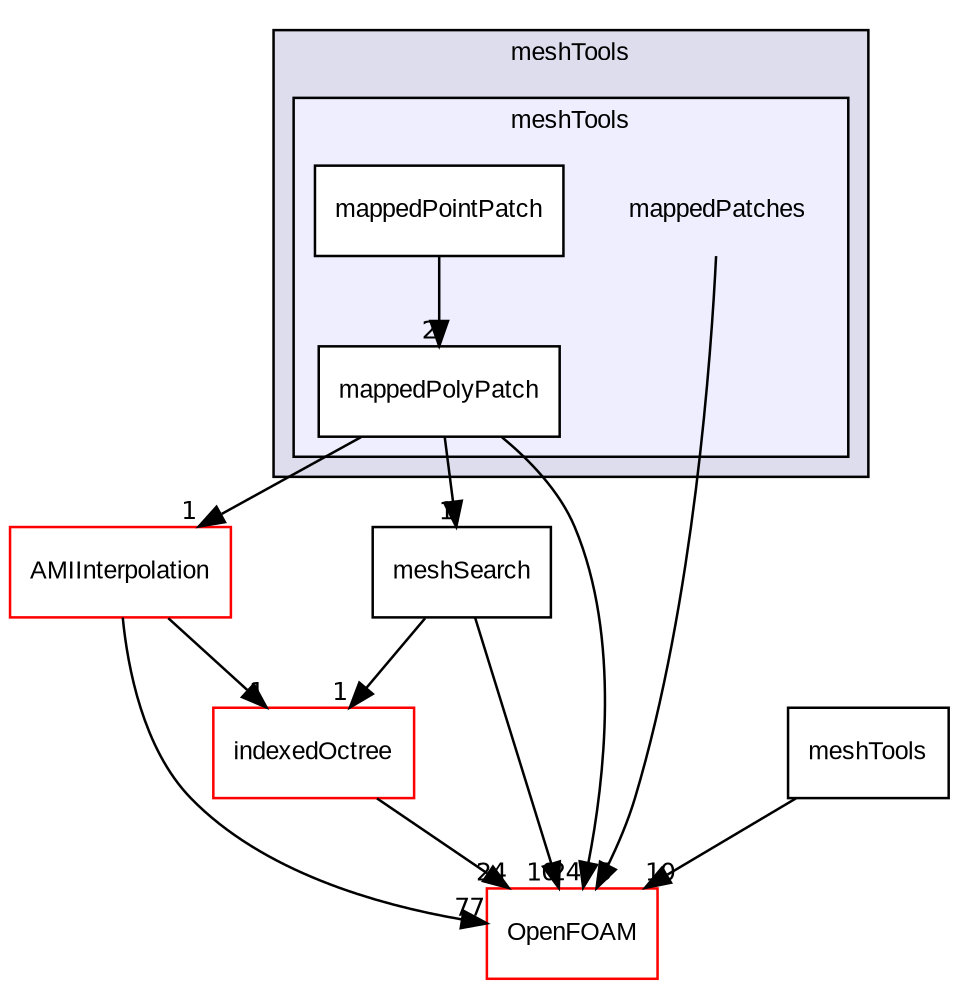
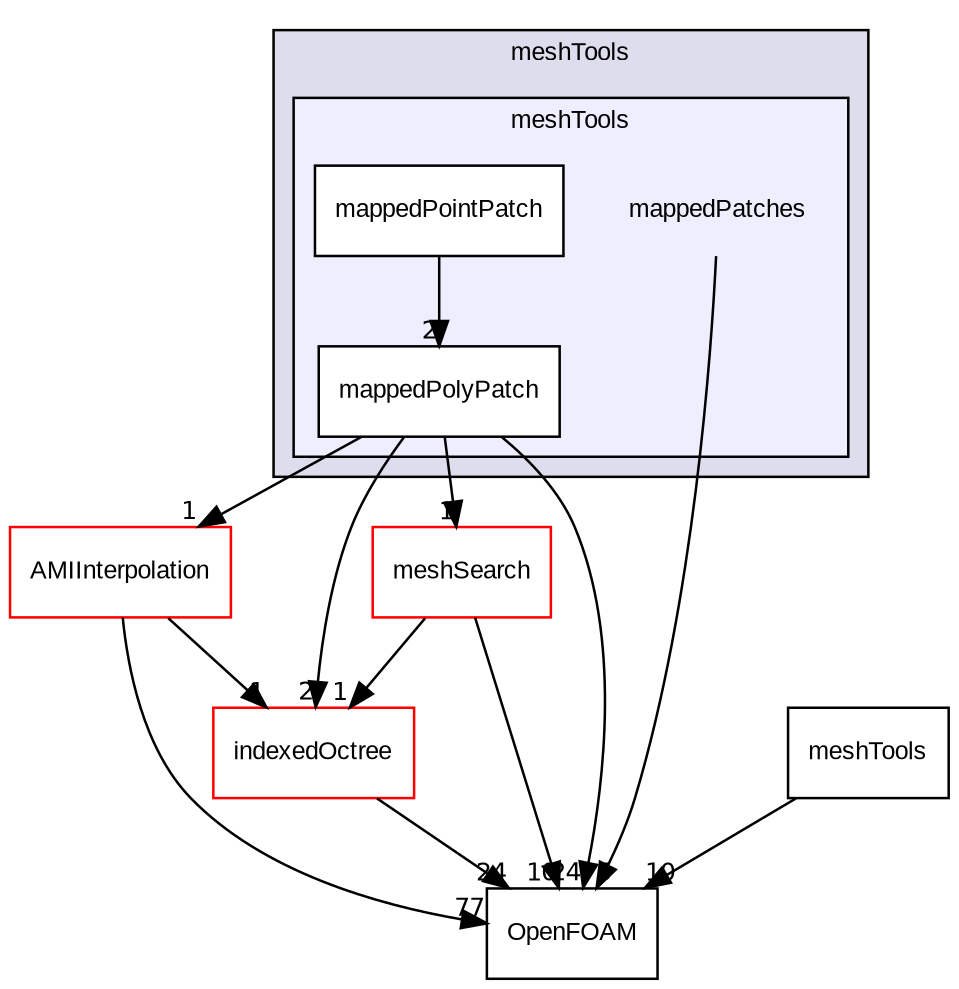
edge "mappedPolyPatch" -> "indexedOctree": added
node "meshSearch": color black -> red
node "OpenFOAM": color red -> black
